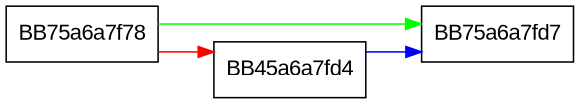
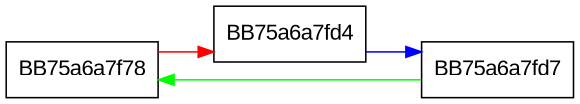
edge "BB75a6a7f78" -> "BB75a6a7fd7": reversed
node "BB45a6a7fd4": label "BB45a6a7fd4" -> "BB75a6a7fd4"
